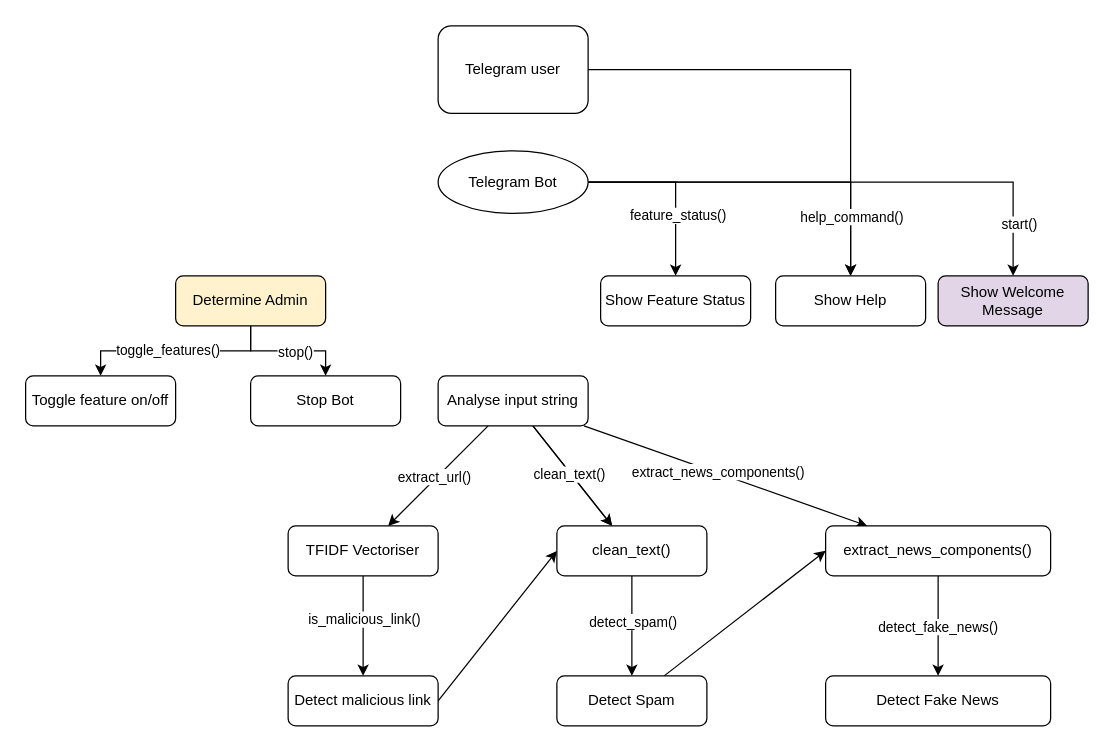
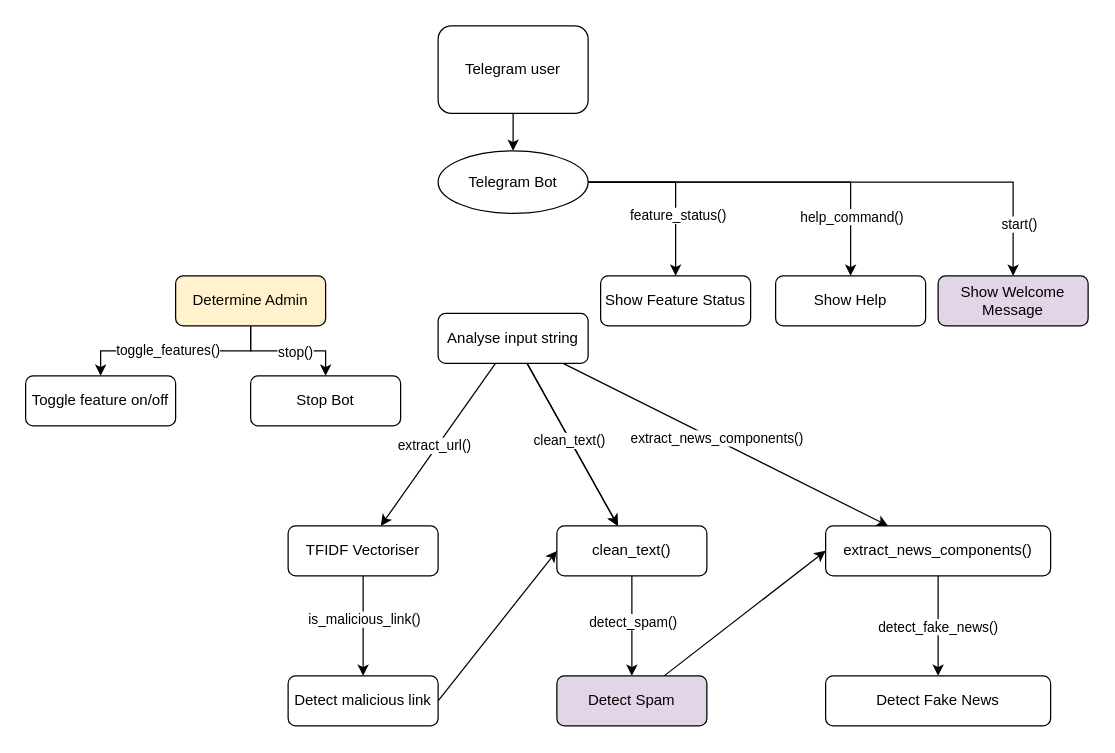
edge "Telegram user" -> "Show Help": now "Telegram user" -> "Telegram Bot"
node "Analyse input string": moved (513, 401) -> (513, 338)
node "Detect Spam": fillcolor #ffffff -> #e1d5e7
